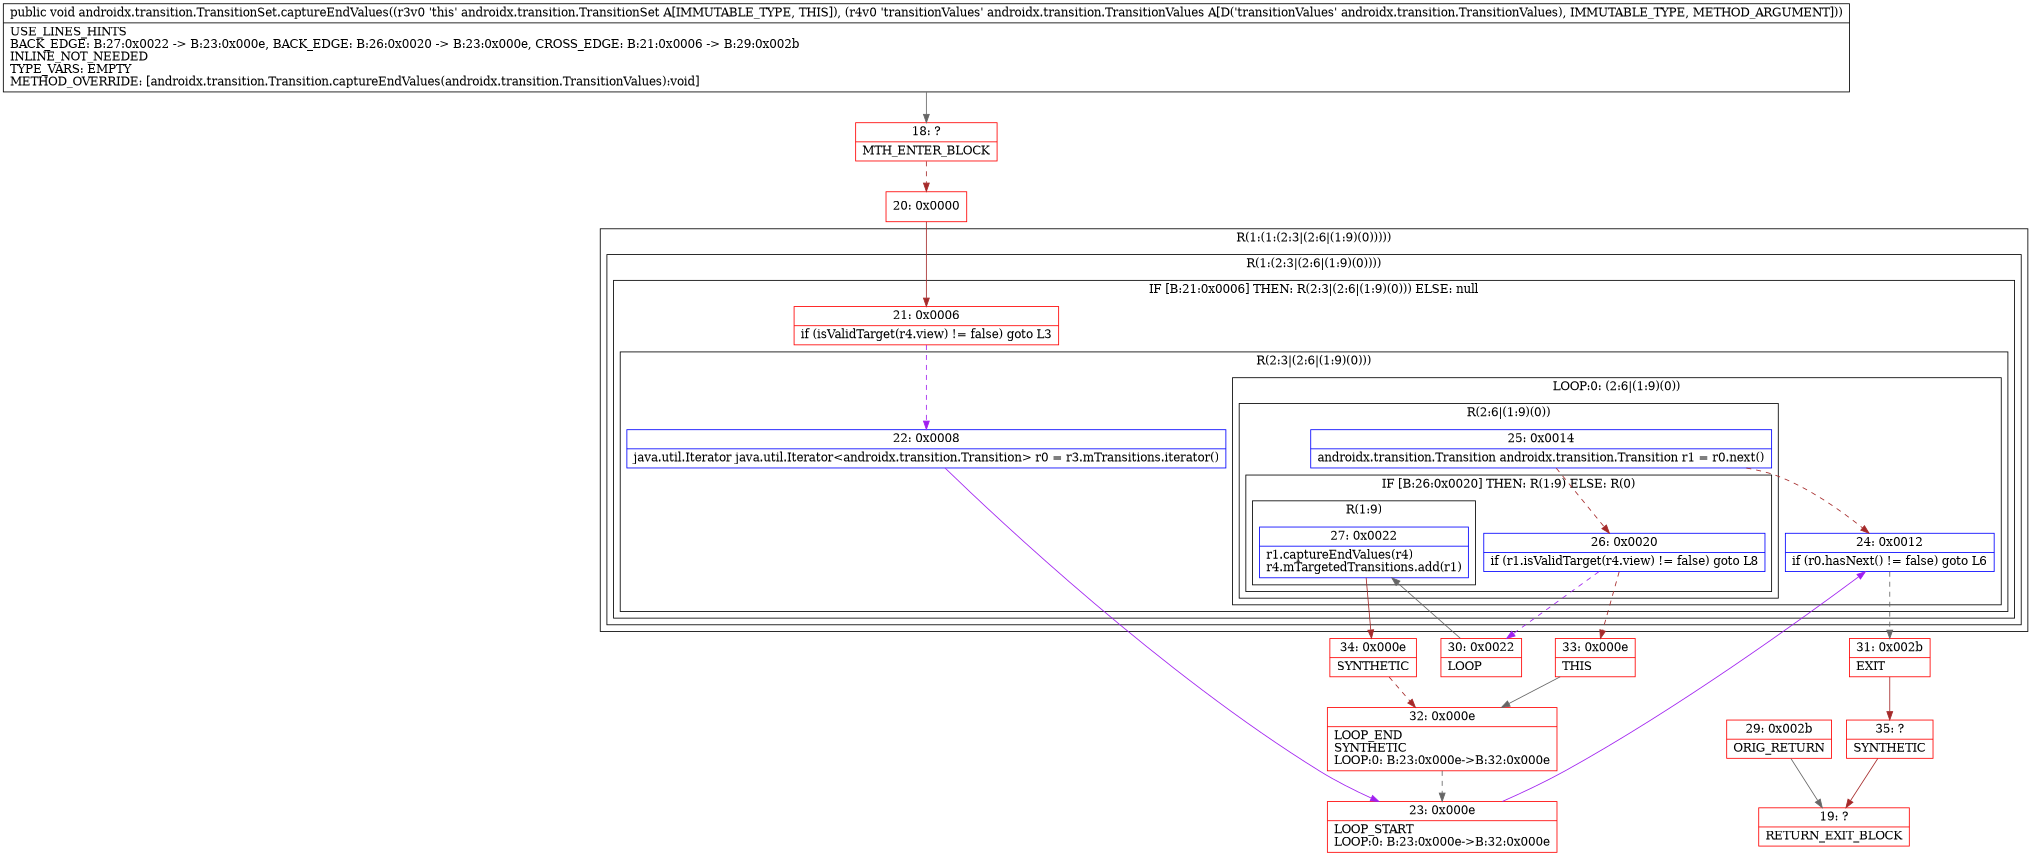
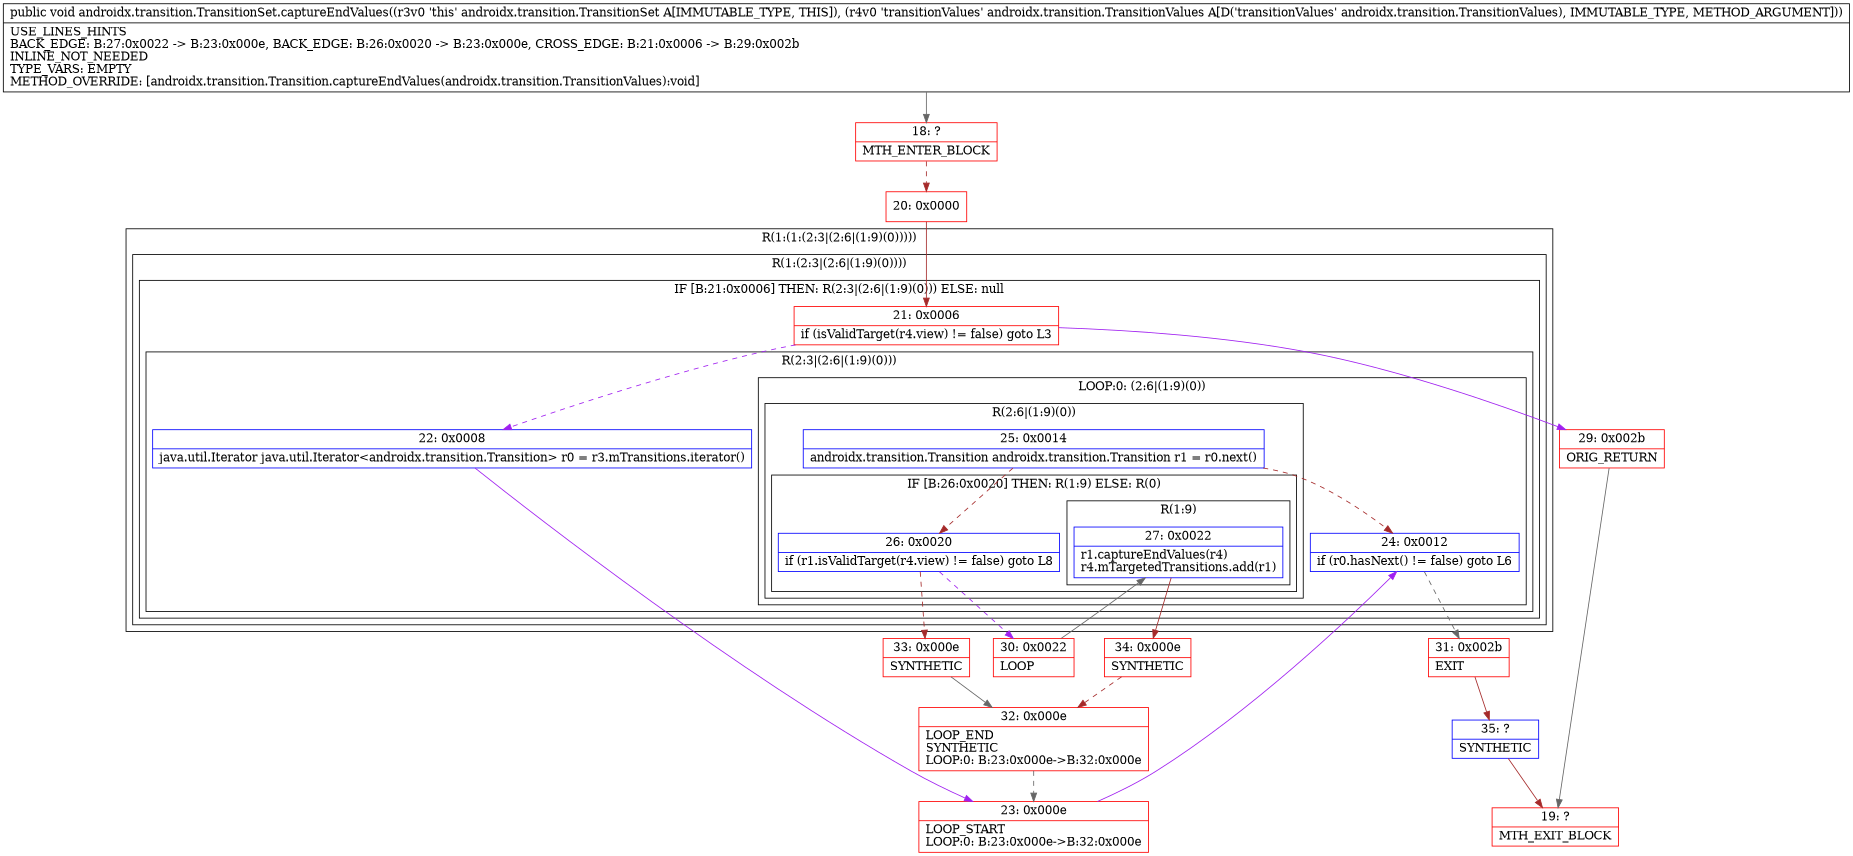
edge "21: 0x0006" -> "29: 0x002b": added
node "33: 0x000e": text "THIS" -> "SYNTHETIC"
node "35: ?": color red -> blue
node "19: ?": text "RETURN_EXIT_BLOCK" -> "MTH_EXIT_BLOCK"
